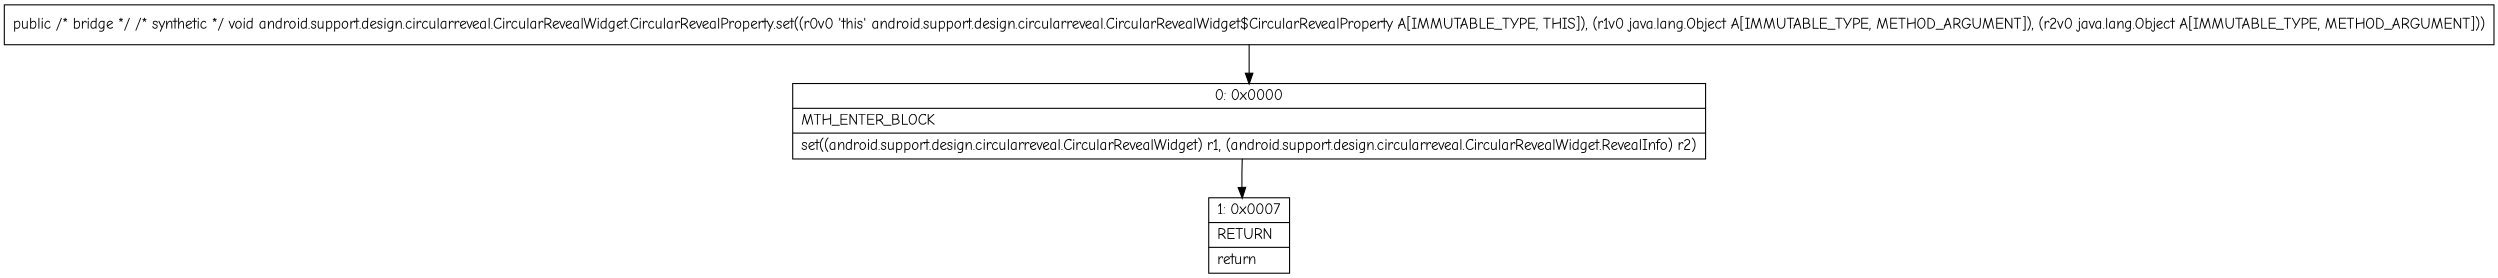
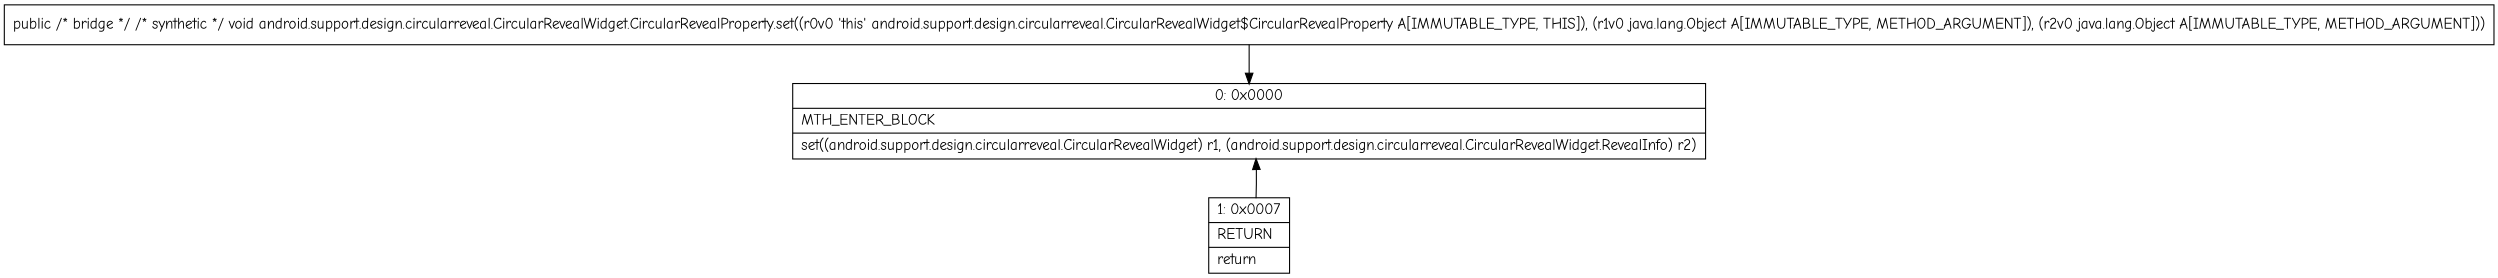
edge "0: 0x0000" -> "1: 0x0007": reversed
